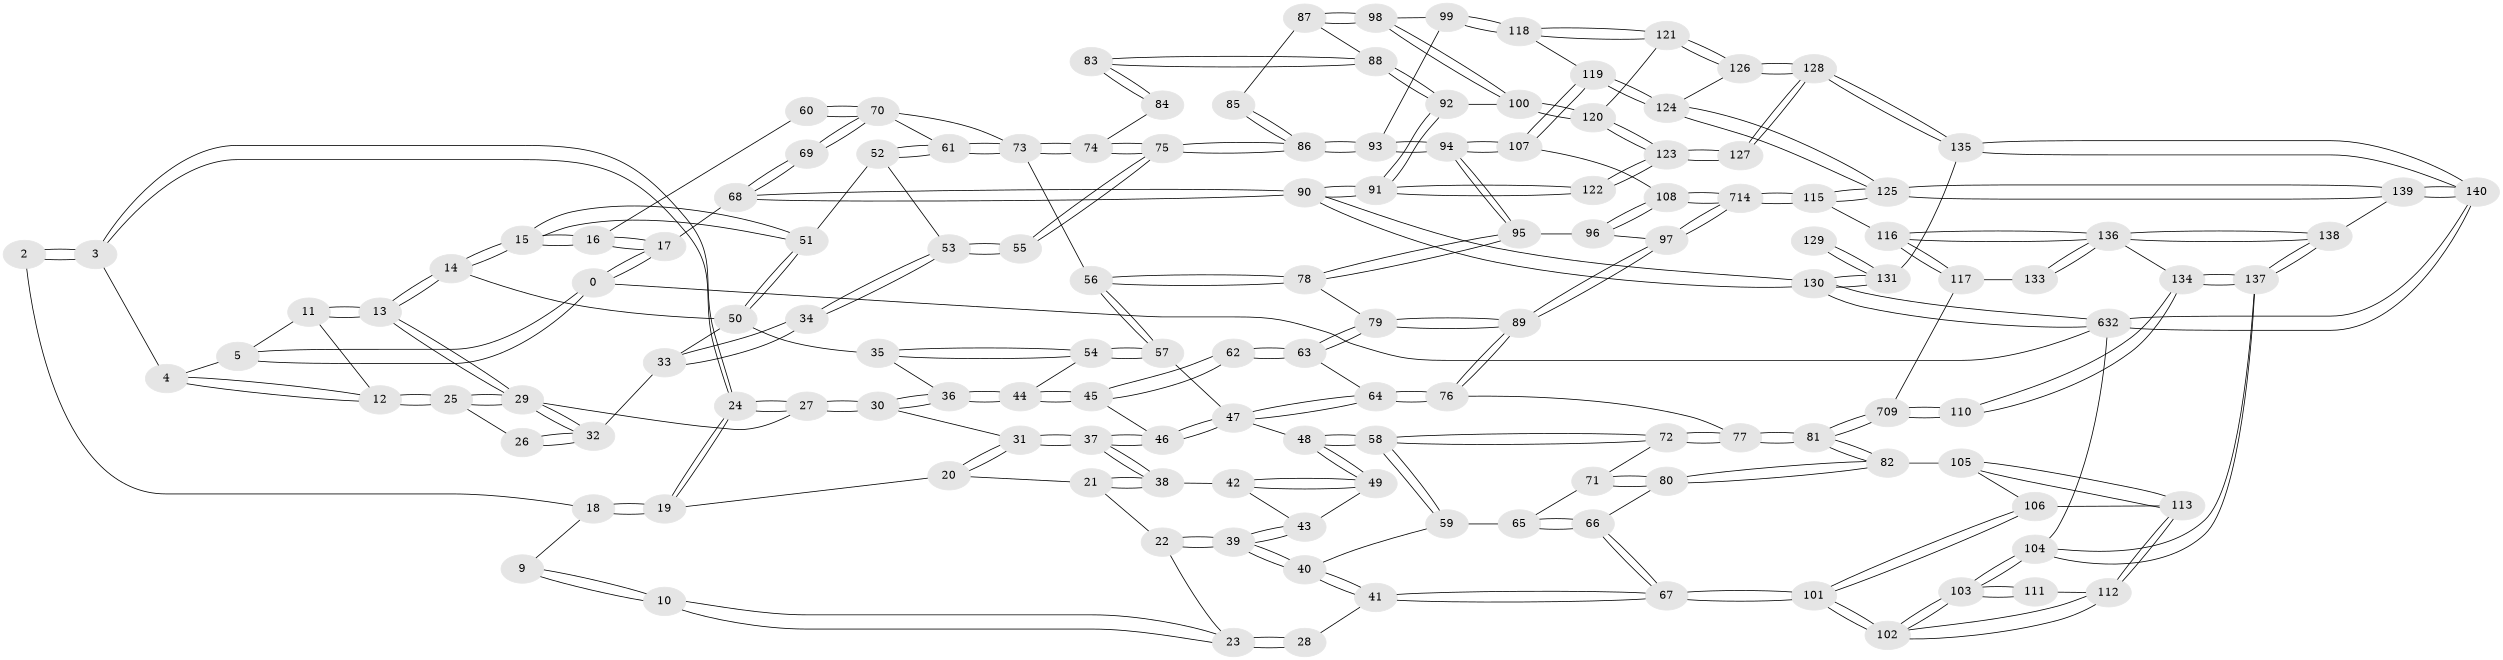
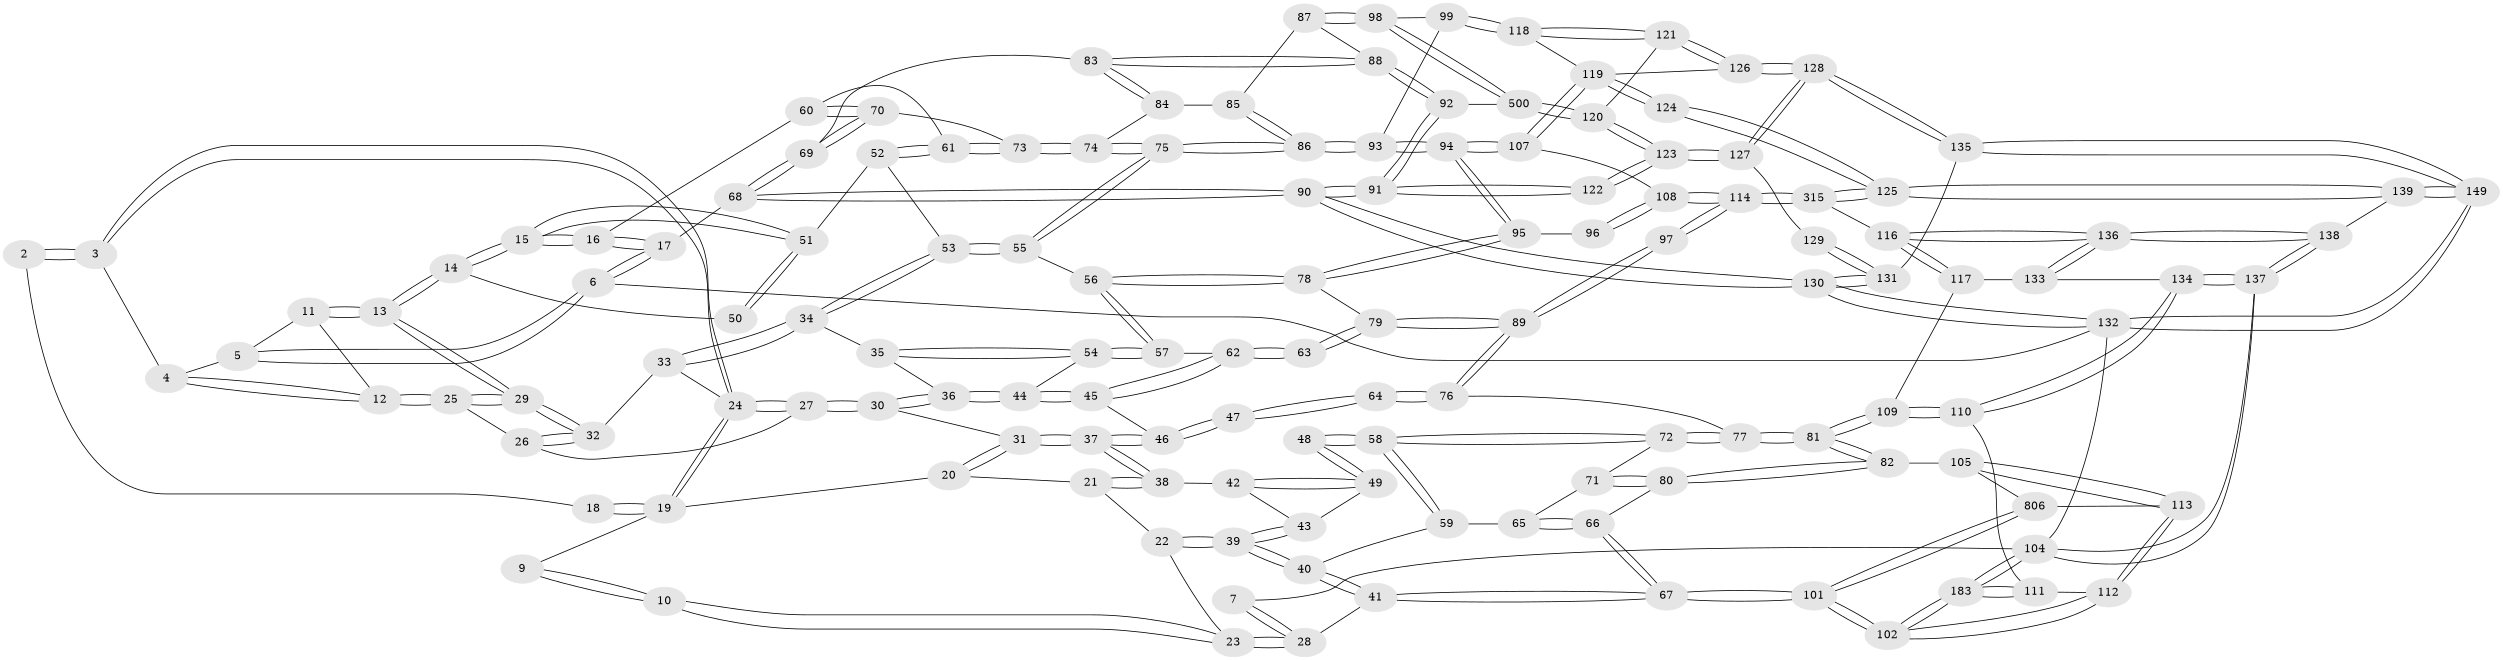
edge "83" -- "69": added
edge "126" -- "124": now "126" -- "119"
node "100": label "100" -> "500"
edge "84" -- "85": added
edge "70" -- "61": now "60" -- "61"
node "140": label "140" -> "149"
node "714": label "714" -> "114"
edge "127" -- "129": added
node "115": label "115" -> "315"
edge "73" -- "56": now "55" -- "56"
edge "96" -- "97": removed
edge "136" -- "134": now "133" -- "134"
node "0": label "0" -> "6"
node "632": label "632" -> "132"
edge "50" -- "33": now "24" -- "33"
edge "50" -- "35": now "34" -- "35"
edge "63" -- "64": removed
edge "57" -- "47": now "57" -- "62"
node "709": label "709" -> "109"
edge "29" -- "27": now "26" -- "27"
edge "47" -- "48": removed
edge "110" -- "111": added
node "106": label "106" -> "806"
edge "18" -- "9": now "19" -- "9"
node "103": label "103" -> "183"
node "7": added
